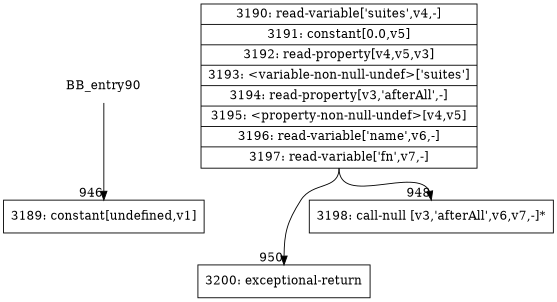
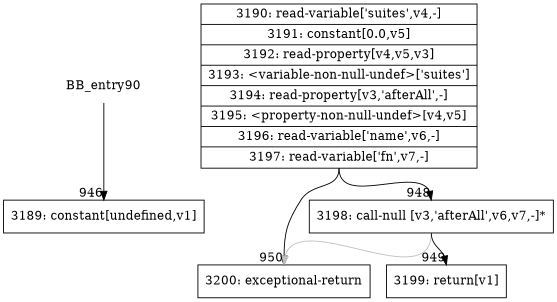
edge "3198: call-null [v3,'afterAll',v6,v7,-]*" -> "3200: exceptional-return": added
node "3199: return[v1]": added
